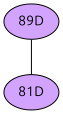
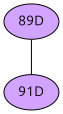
node "81D": label "81D" -> "91D"
